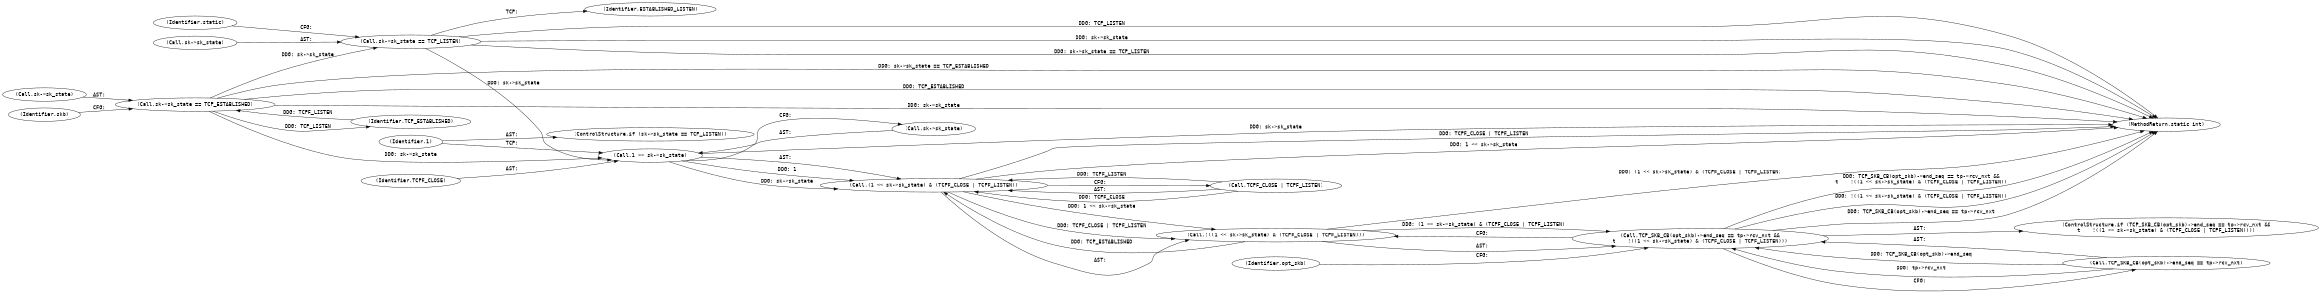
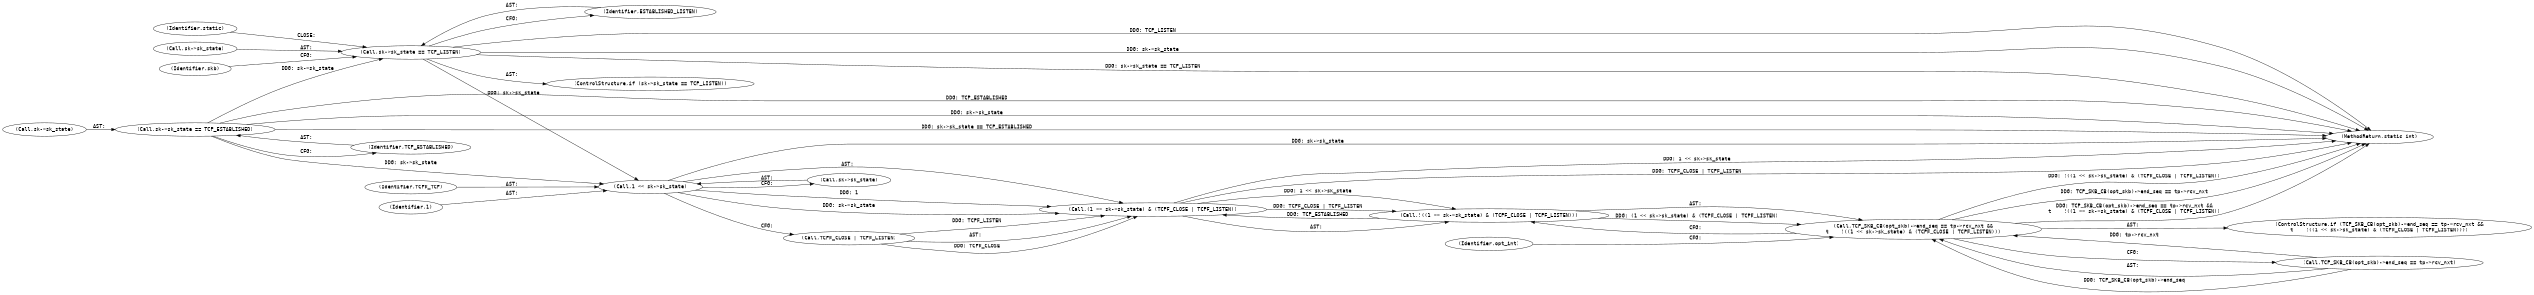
edge "(Identifier,ESTABLISHED_LISTEN)" -> "(Call,sk->sk_state == TCP_LISTEN)": added, label "AST:"
edge "(Call,sk->sk_state == TCP_LISTEN)" -> "(Identifier,ESTABLISHED_LISTEN)": label "TCP: " -> "CFG: "
edge "(Identifier,static)" -> "(Call,sk->sk_state == TCP_LISTEN)": label "CFG: " -> "CLOSE: "
edge "(Identifier,skb)" -> "(Call,sk->sk_state == TCP_ESTABLISHED)": now "(Identifier,skb)" -> "(Call,sk->sk_state == TCP_LISTEN)"
edge "(Identifier,TCP_ESTABLISHED)" -> "(Call,sk->sk_state == TCP_ESTABLISHED)": label "DDG: TCPF_LISTEN" -> "AST: "
edge "(Call,sk->sk_state == TCP_ESTABLISHED)" -> "(Identifier,TCP_ESTABLISHED)": label "DDG: TCP_LISTEN" -> "CFG: "
edge "(Identifier,1)" -> "(ControlStructure,if (sk->sk_state == TCP_LISTEN))": now "(Call,sk->sk_state == TCP_LISTEN)" -> "(ControlStructure,if (sk->sk_state == TCP_LISTEN))"
edge "(Identifier,1)" -> "(Call,1 << sk->sk_state)": label "TCP: " -> "AST: "
node "(Identifier,TCPF_CLOSE)": label "(Identifier,TCPF_CLOSE)" -> "(Identifier,TCPF_TCP)"
edge "(Call,!((1 << sk->sk_state) & (TCPF_CLOSE | TCPF_LISTEN)))" -> "(MethodReturn,static int)": removed, label "DDG: (1 << sk->sk_state) & (TCPF_CLOSE | TCPF_LISTEN)"
edge "(Call,(1 << sk->sk_state) & (TCPF_CLOSE | TCPF_LISTEN))" -> "(Call,TCPF_CLOSE | TCPF_LISTEN)": now "(Call,1 << sk->sk_state)" -> "(Call,TCPF_CLOSE | TCPF_LISTEN)"
node "(Identifier,opt_skb)": label "(Identifier,opt_skb)" -> "(Identifier,opt_int)"
